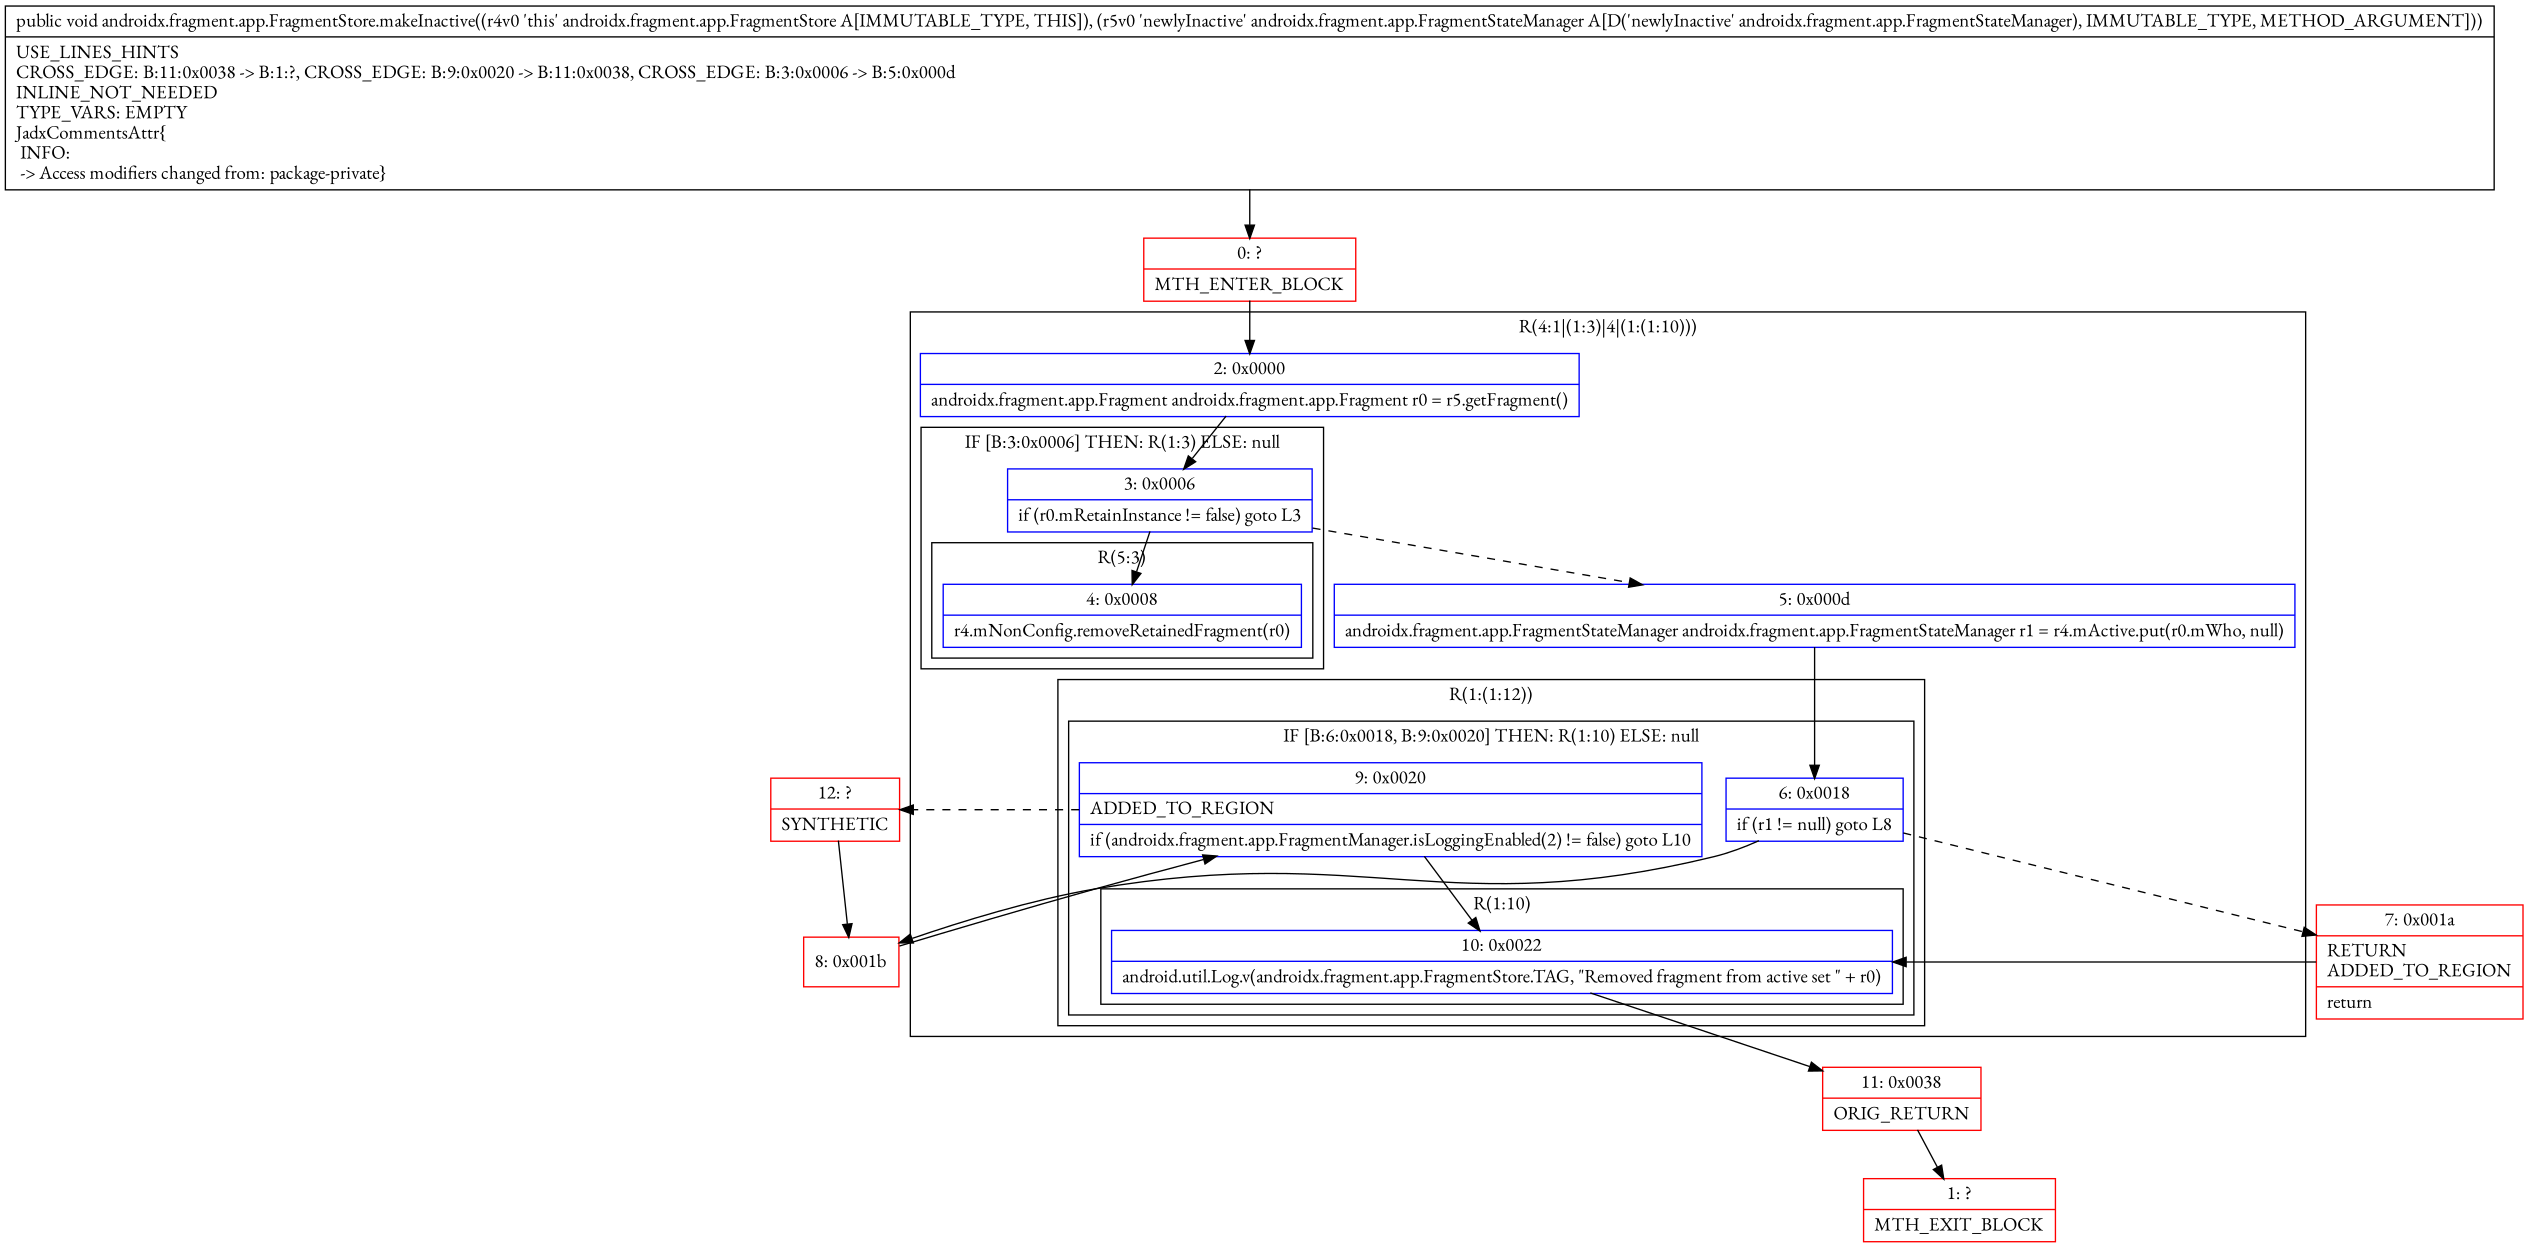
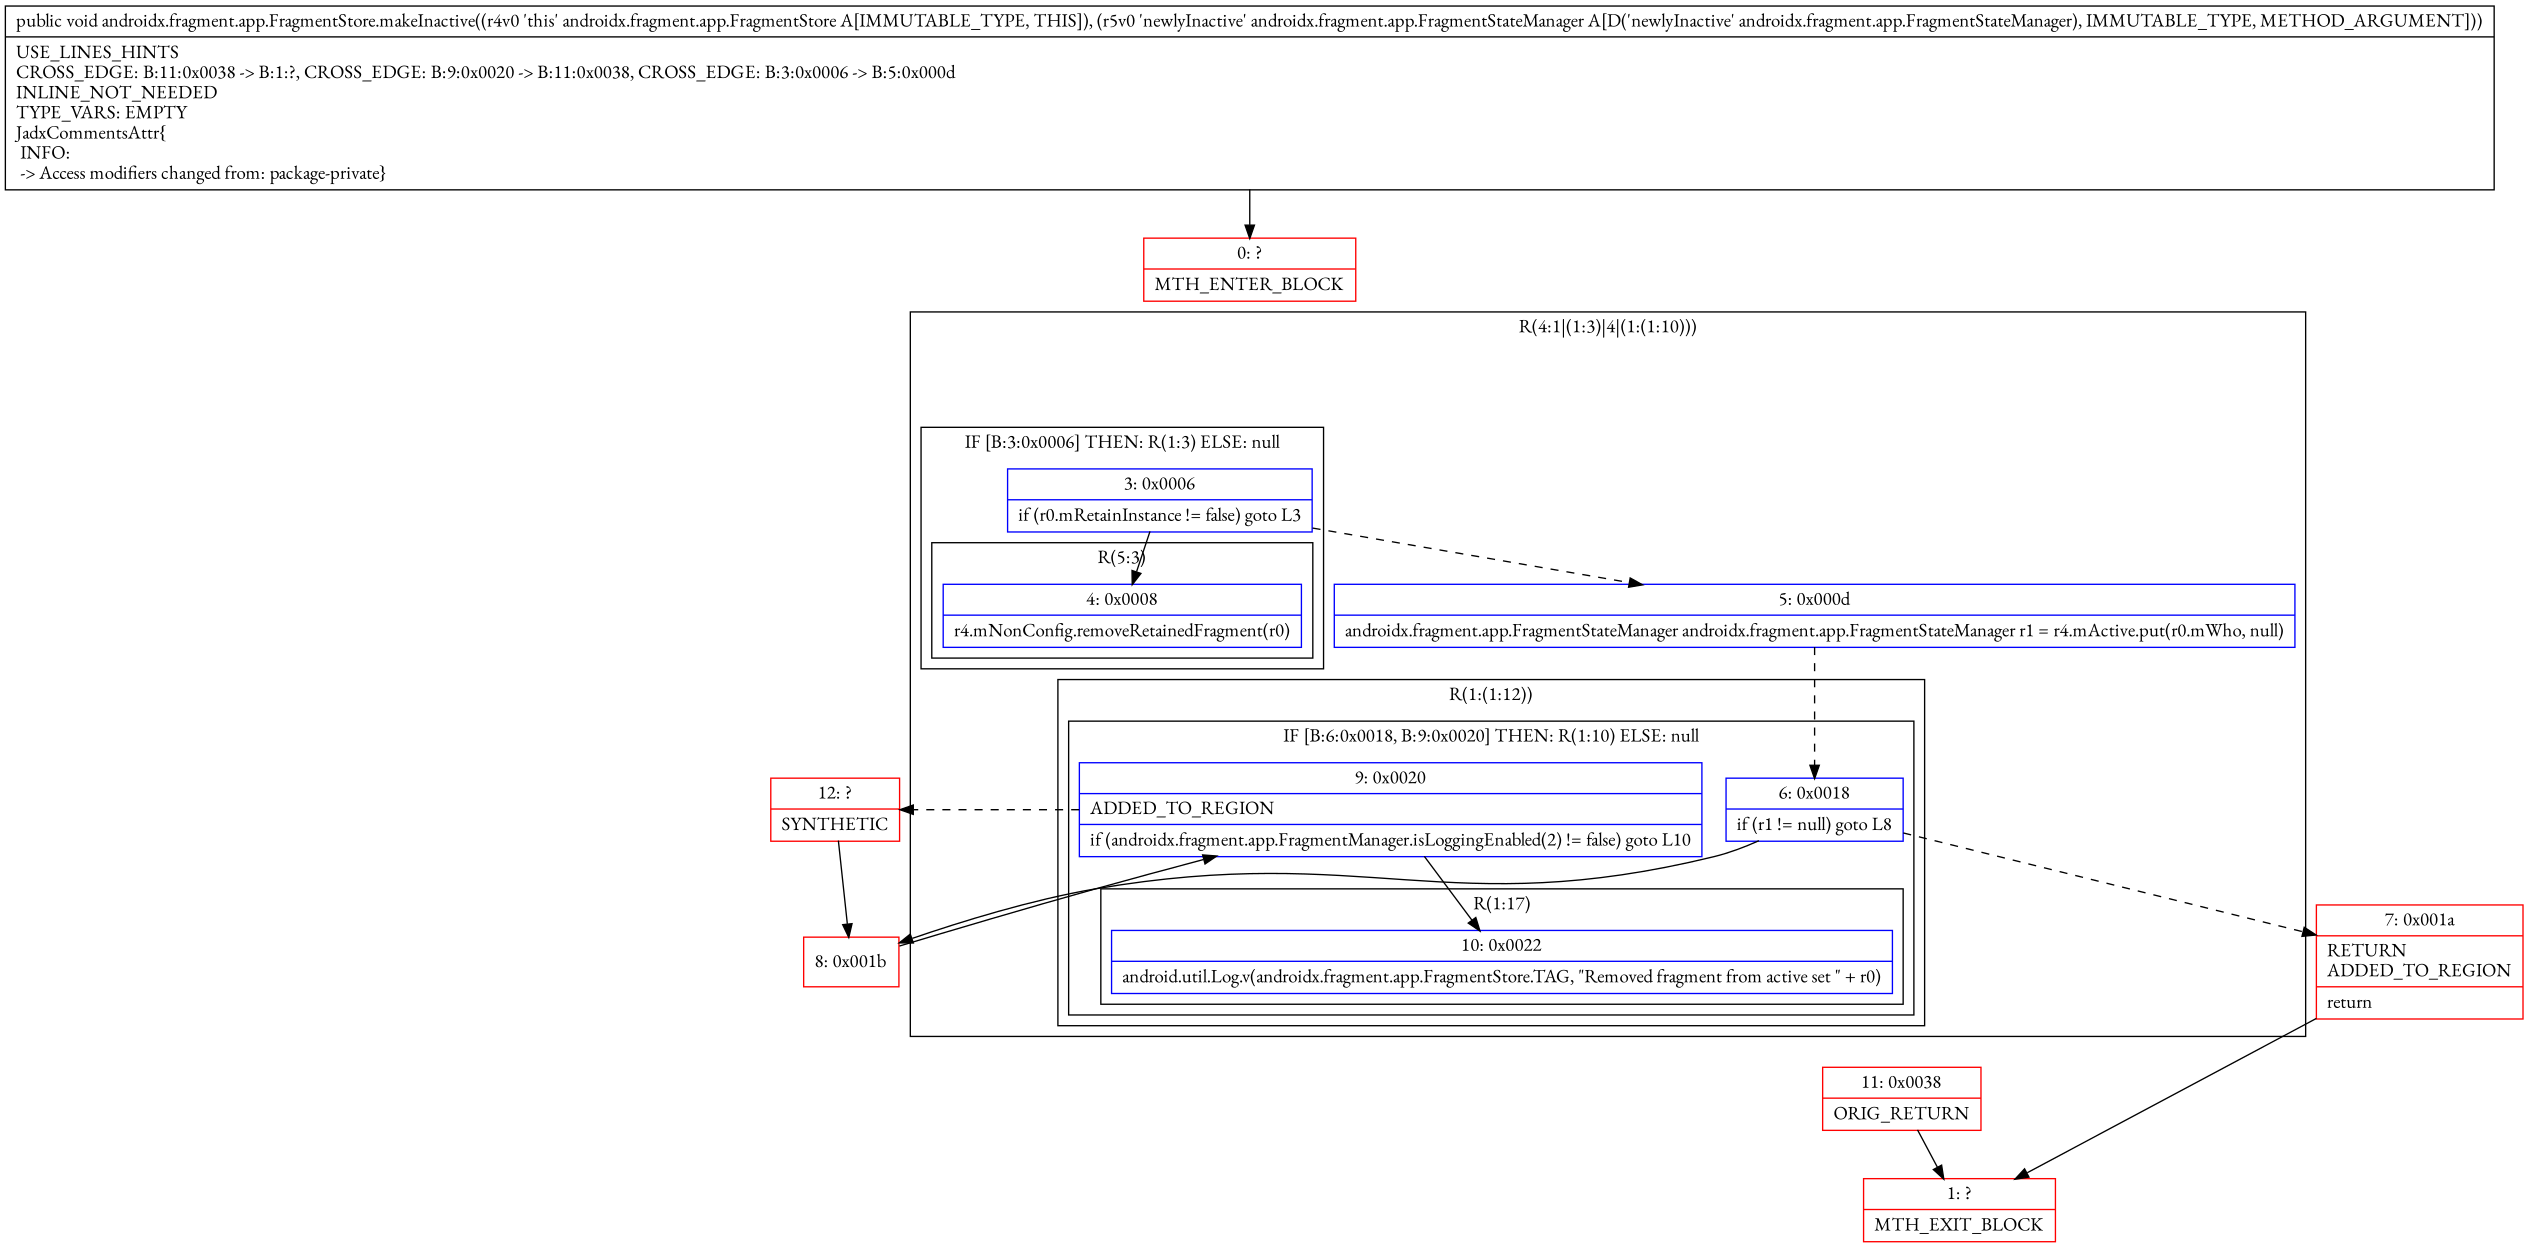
node "2: 0x0000": removed
edge "5: 0x000d" -> "6: 0x0018": style solid -> dashed
cluster "R(1:10)": label "R(1:10)" -> "R(1:17)"
edge "7: 0x001a" -> "10: 0x0022": now "7: 0x001a" -> "1: ?"
edge "10: 0x0022" -> "11: 0x0038": removed
